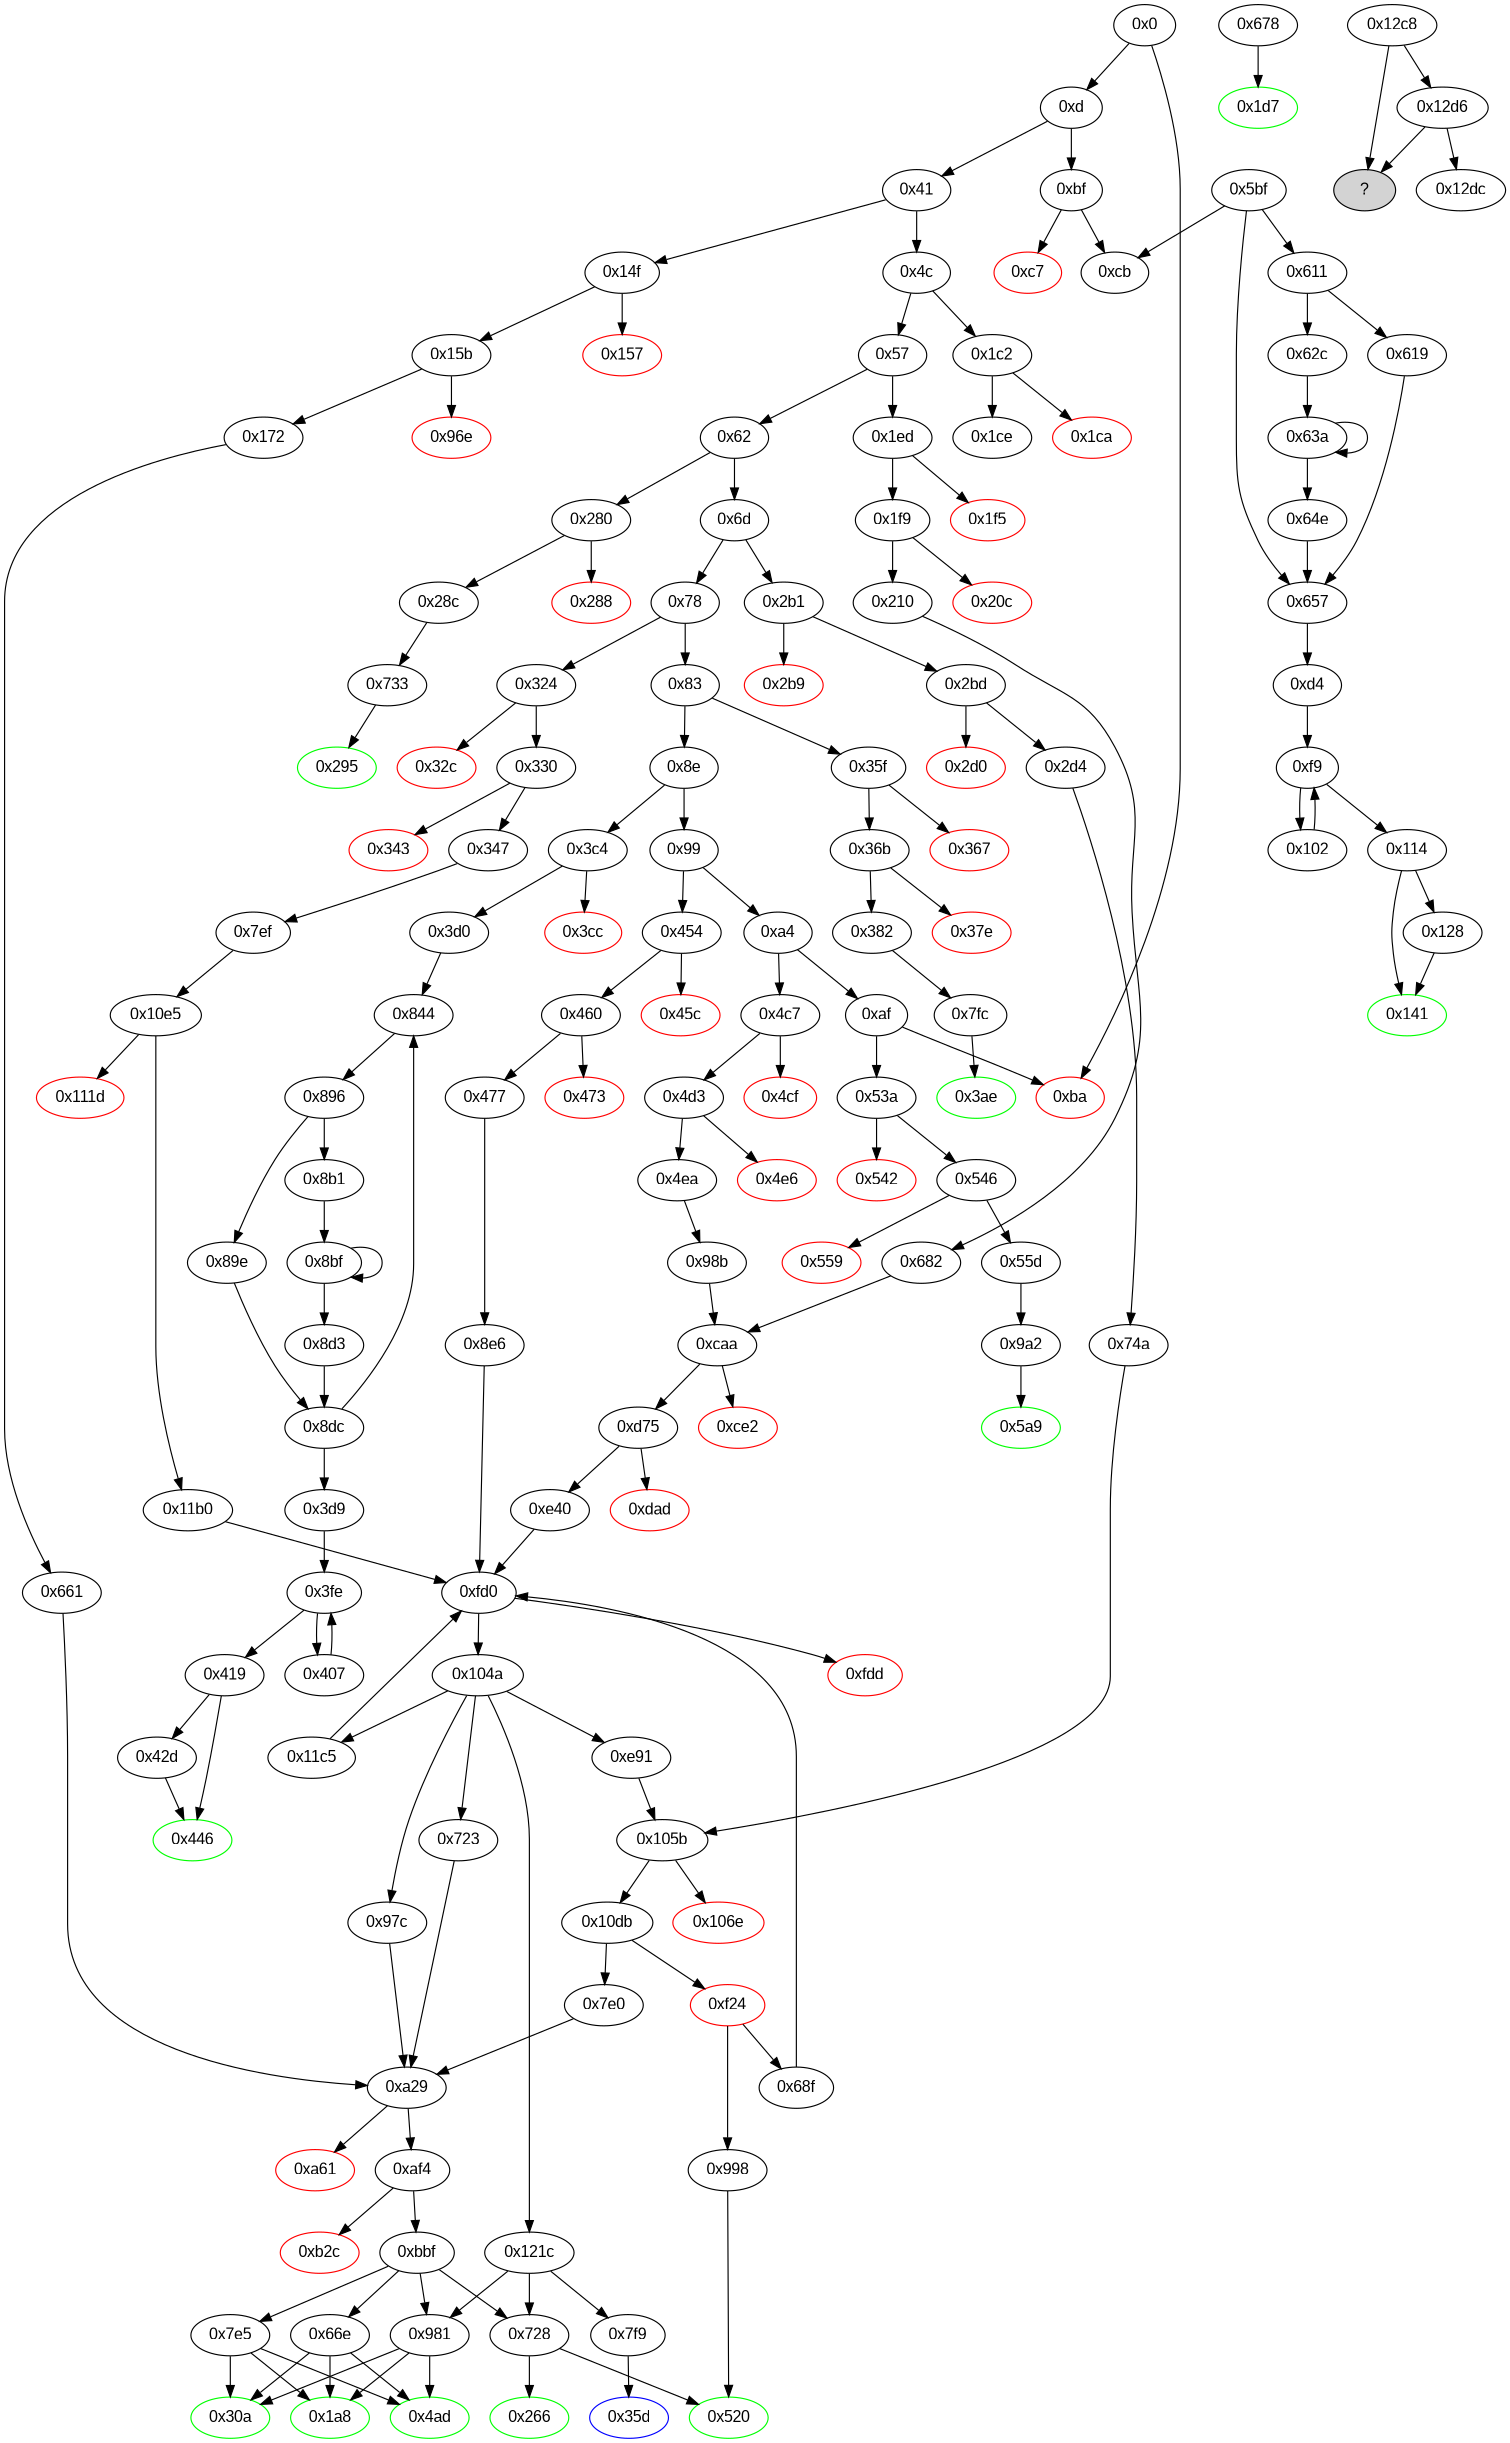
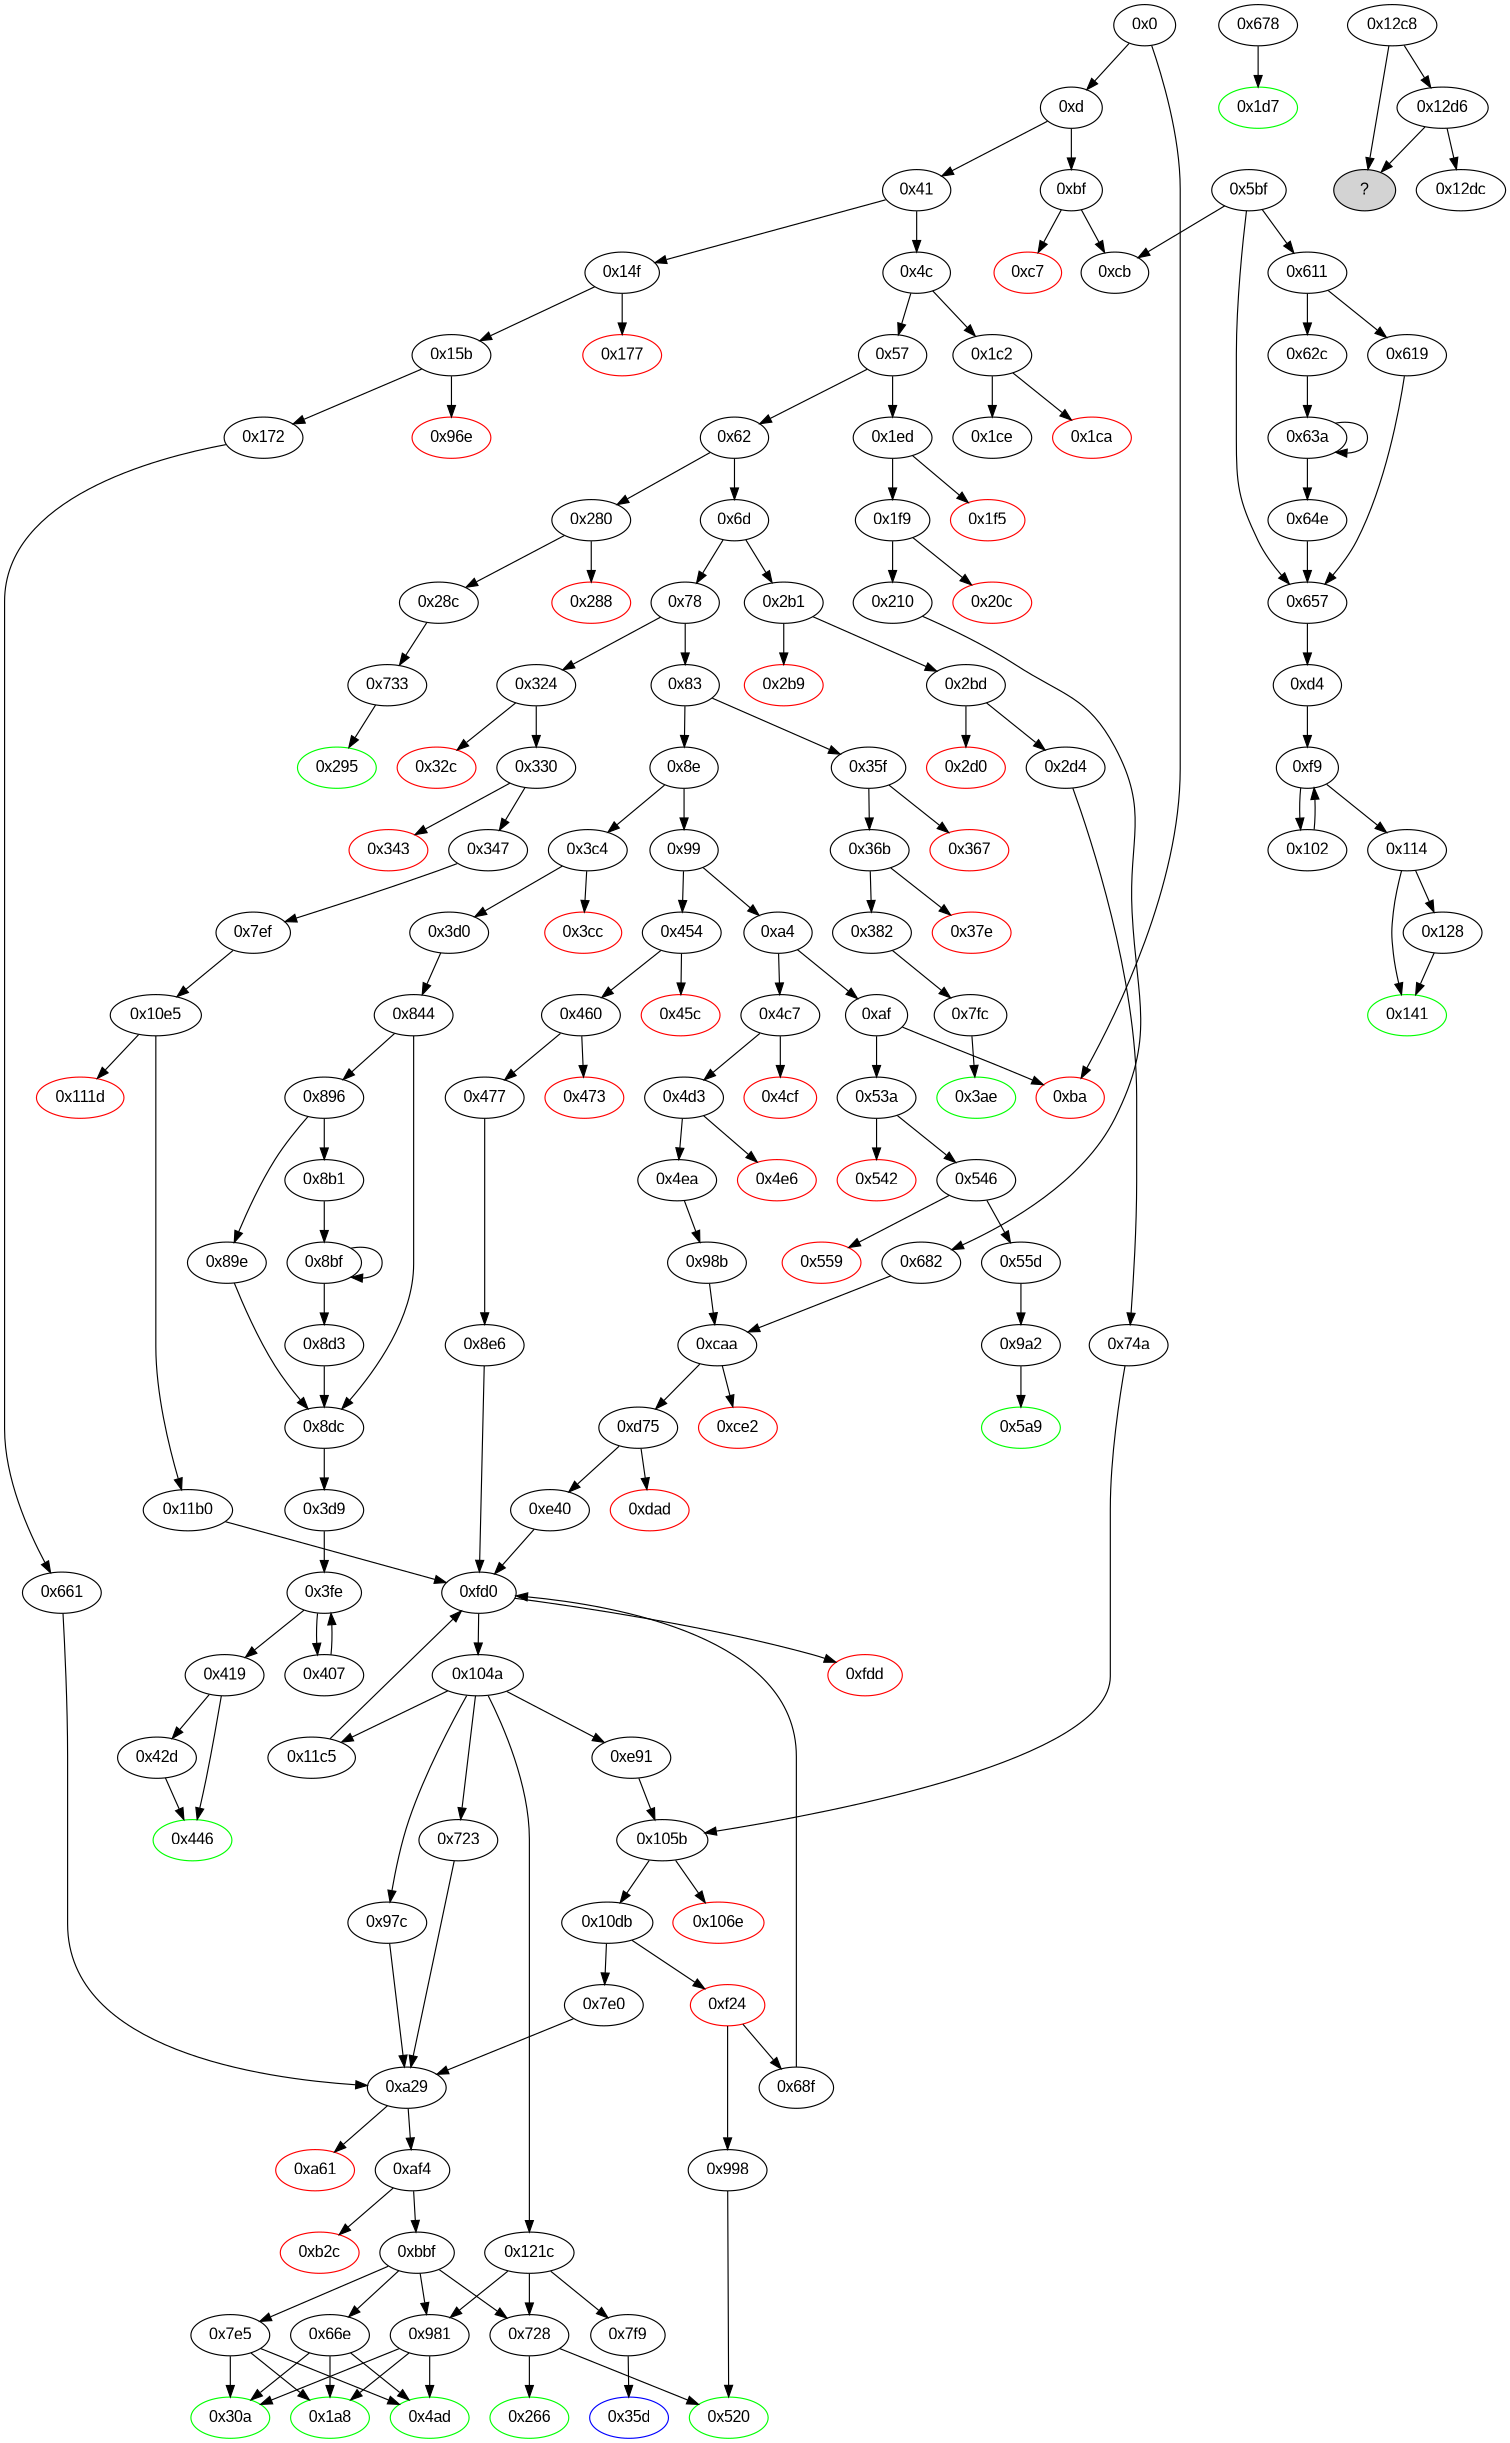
node "0x157": label "0x157" -> "0x177"
edge "0x8dc" -> "0x844": reversed
